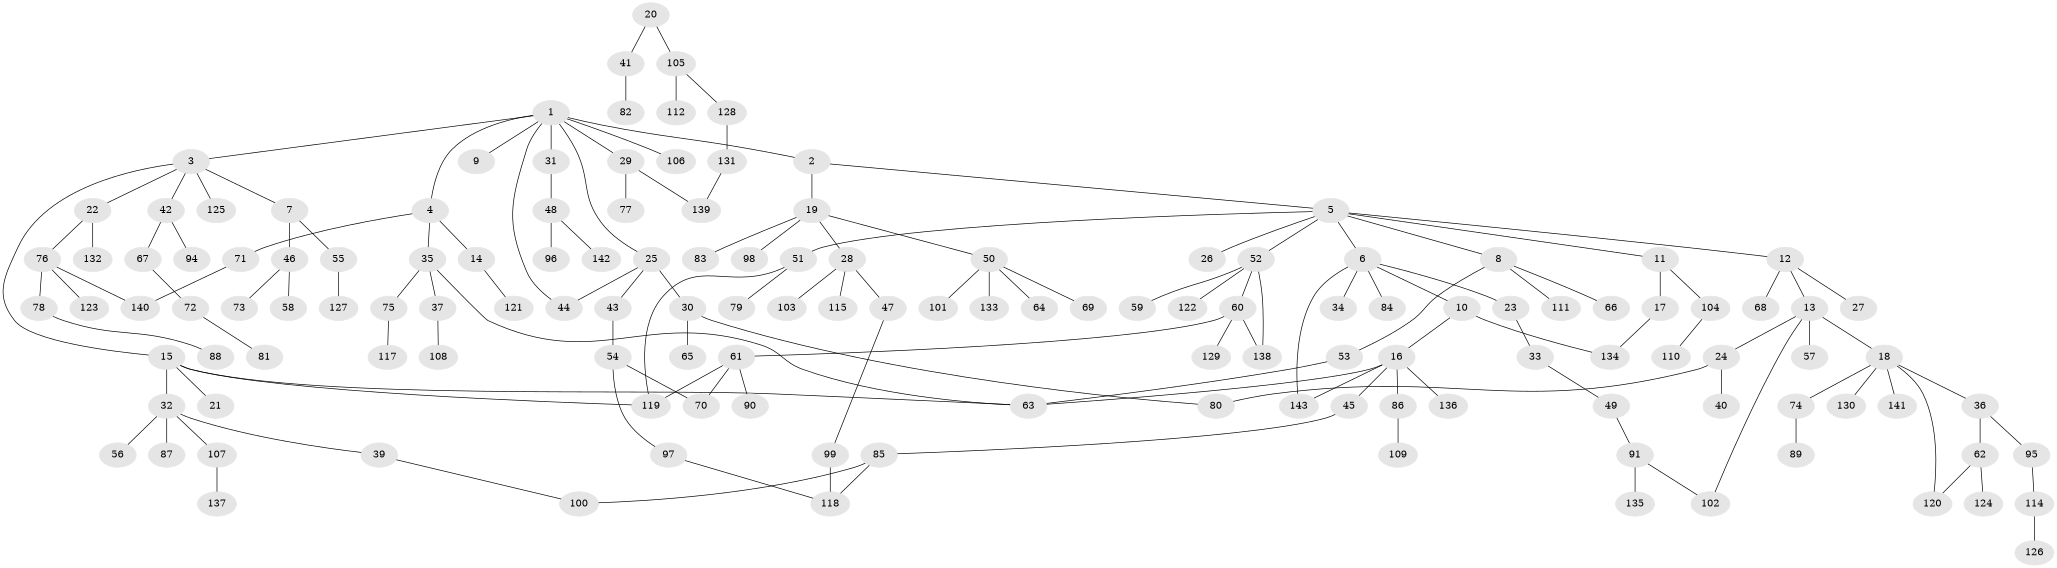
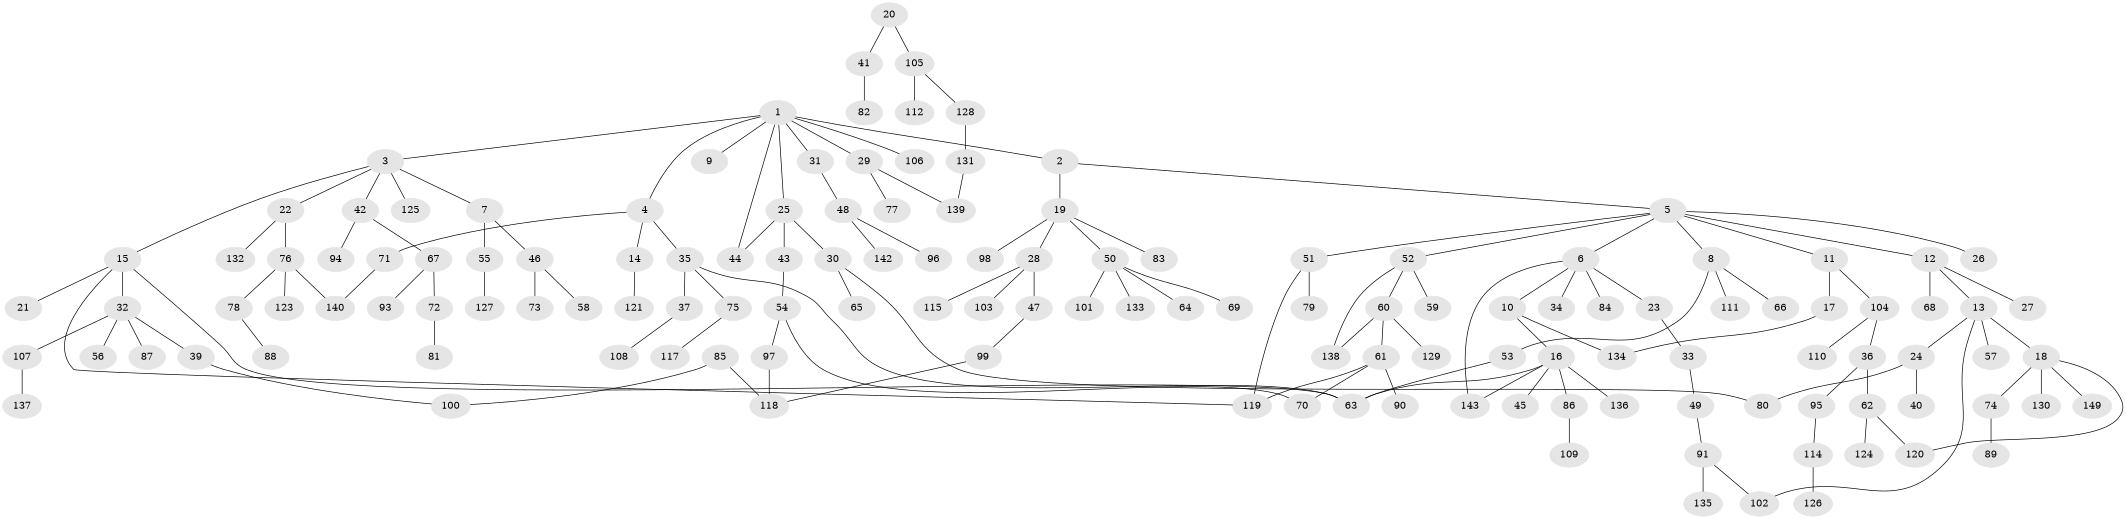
node "93": added
node "122": removed
edge "18" -- "36": now "104" -- "36"
node "141": label "141" -> "149"
edge "45" -- "85": removed
